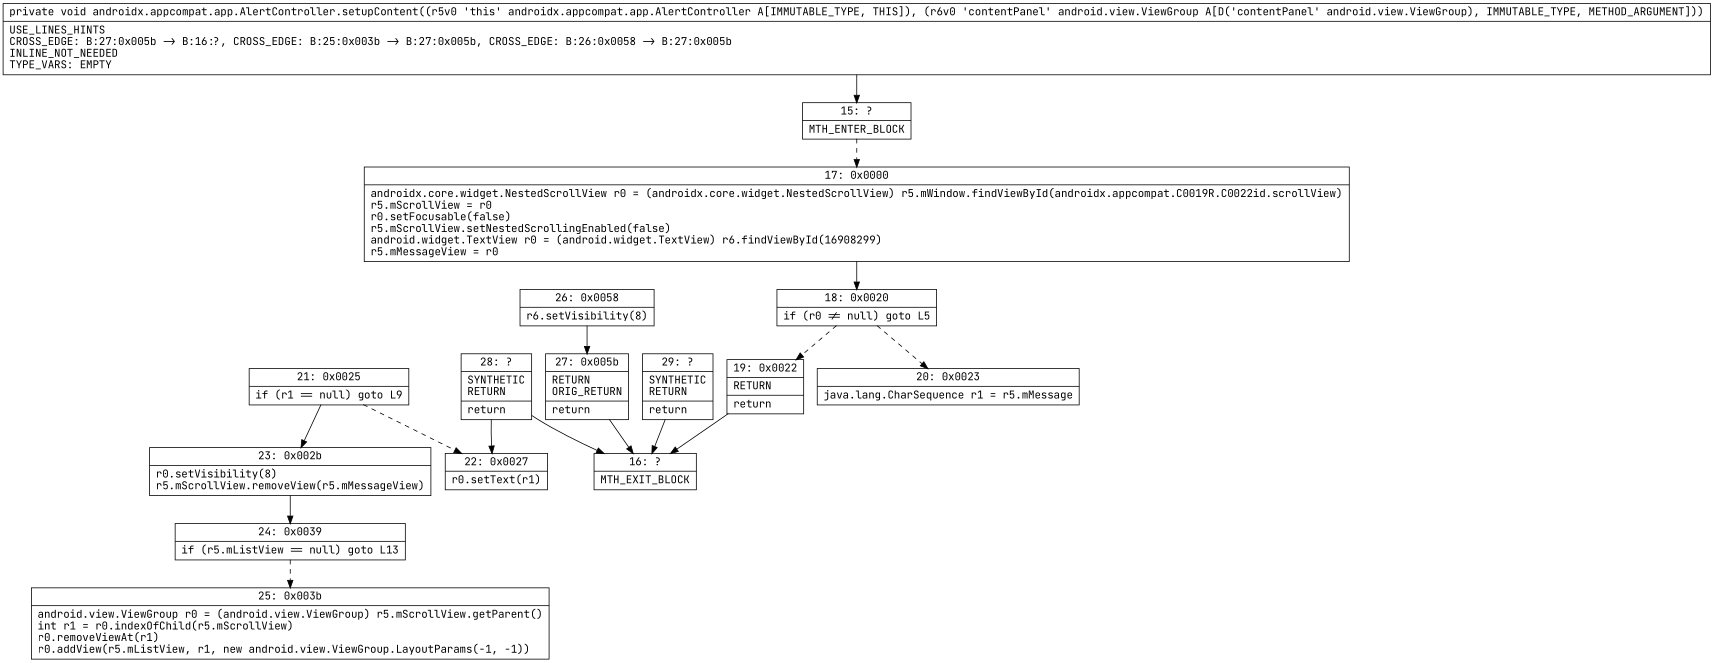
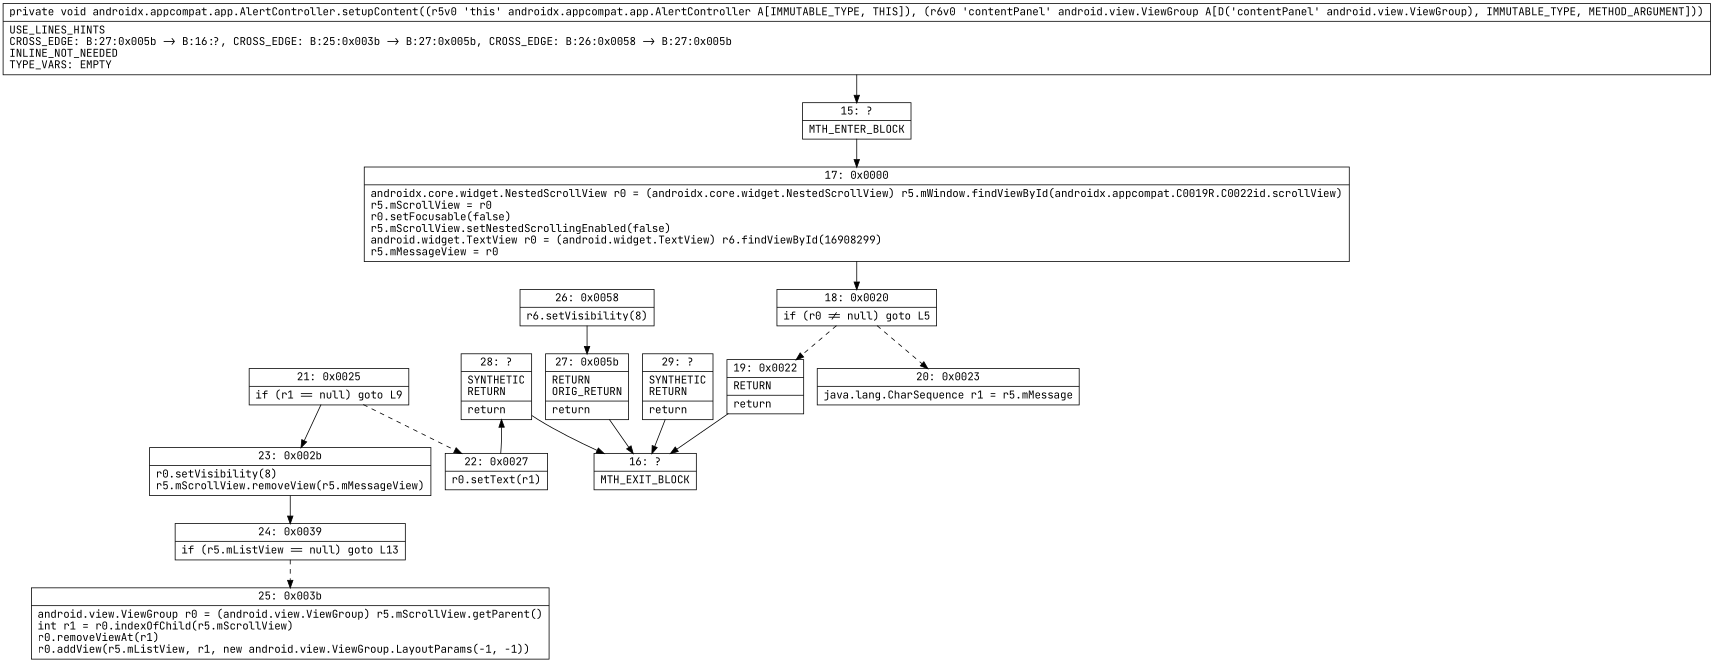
edge "15: ?" -> "17: 0x0000": style dashed -> solid
edge "28: ?" -> "22: 0x0027": reversed
